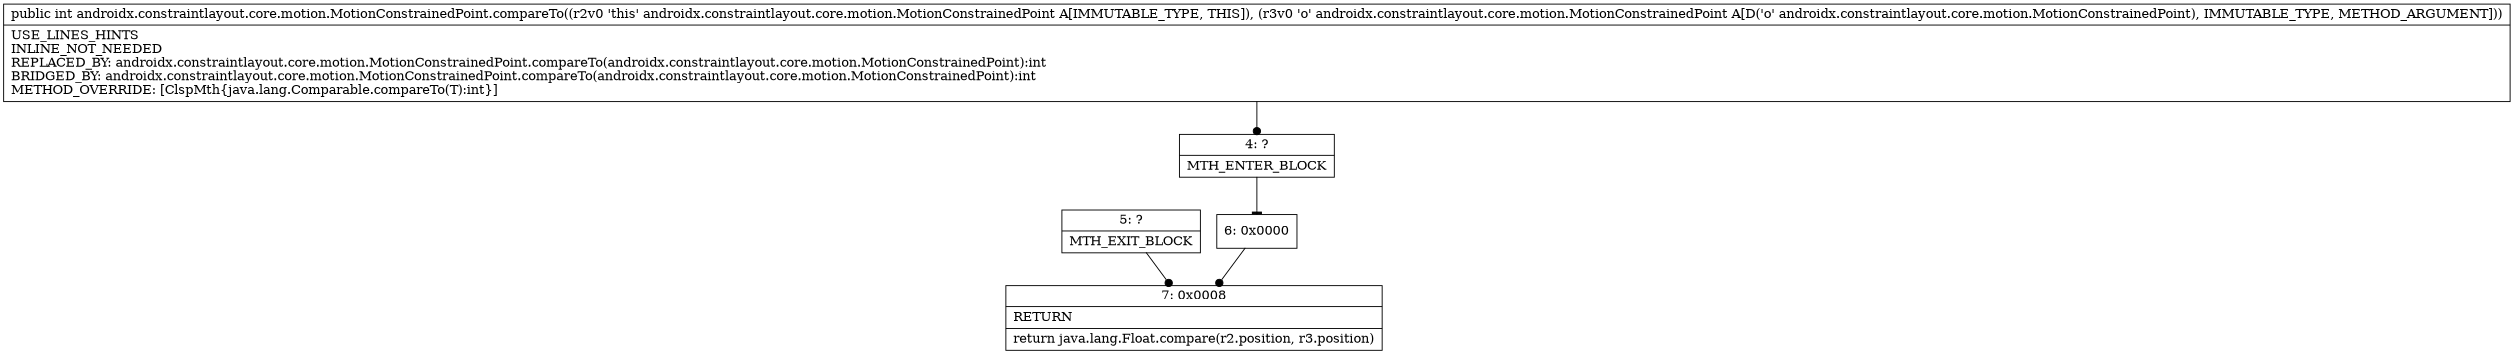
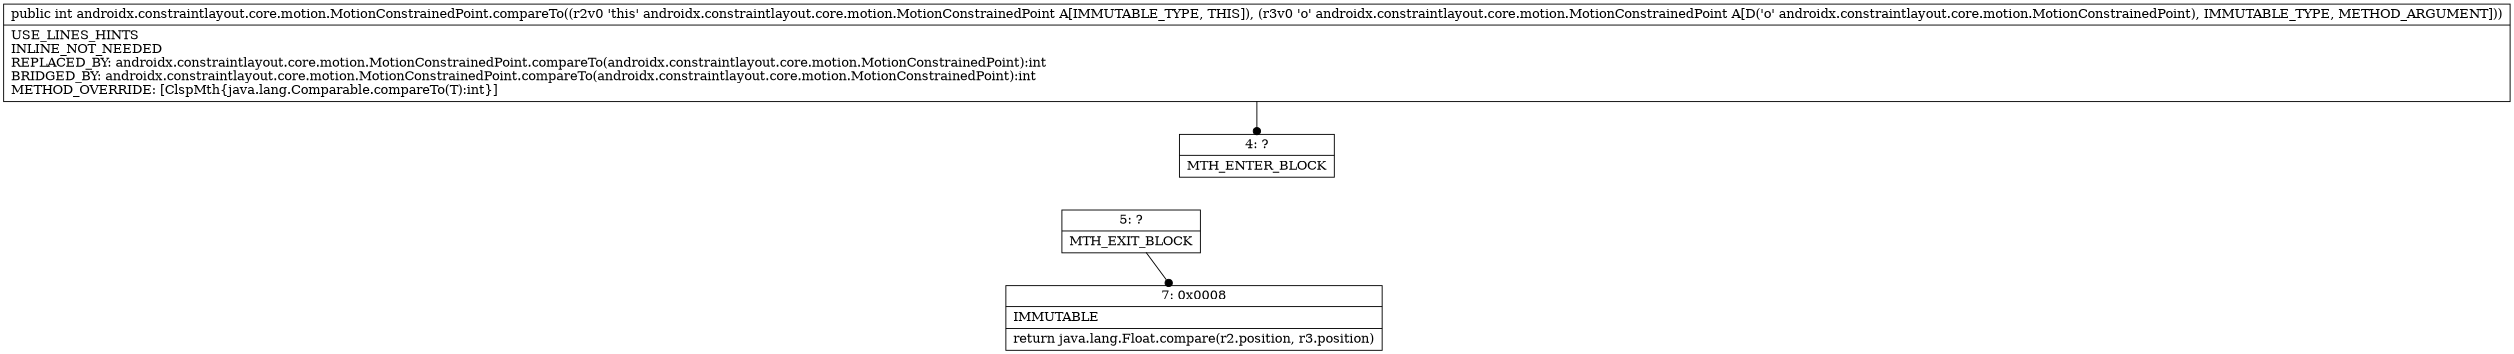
node "6: 0x0000": removed
node "7: 0x0008": text "RETURN" -> "IMMUTABLE"
